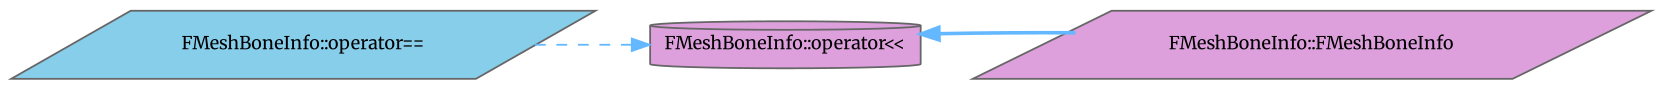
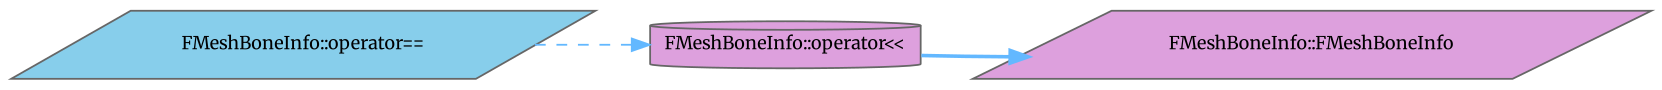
edge "FMeshBoneInfo::FMeshBoneInfo" -> "FMeshBoneInfo::operator<<": reversed
